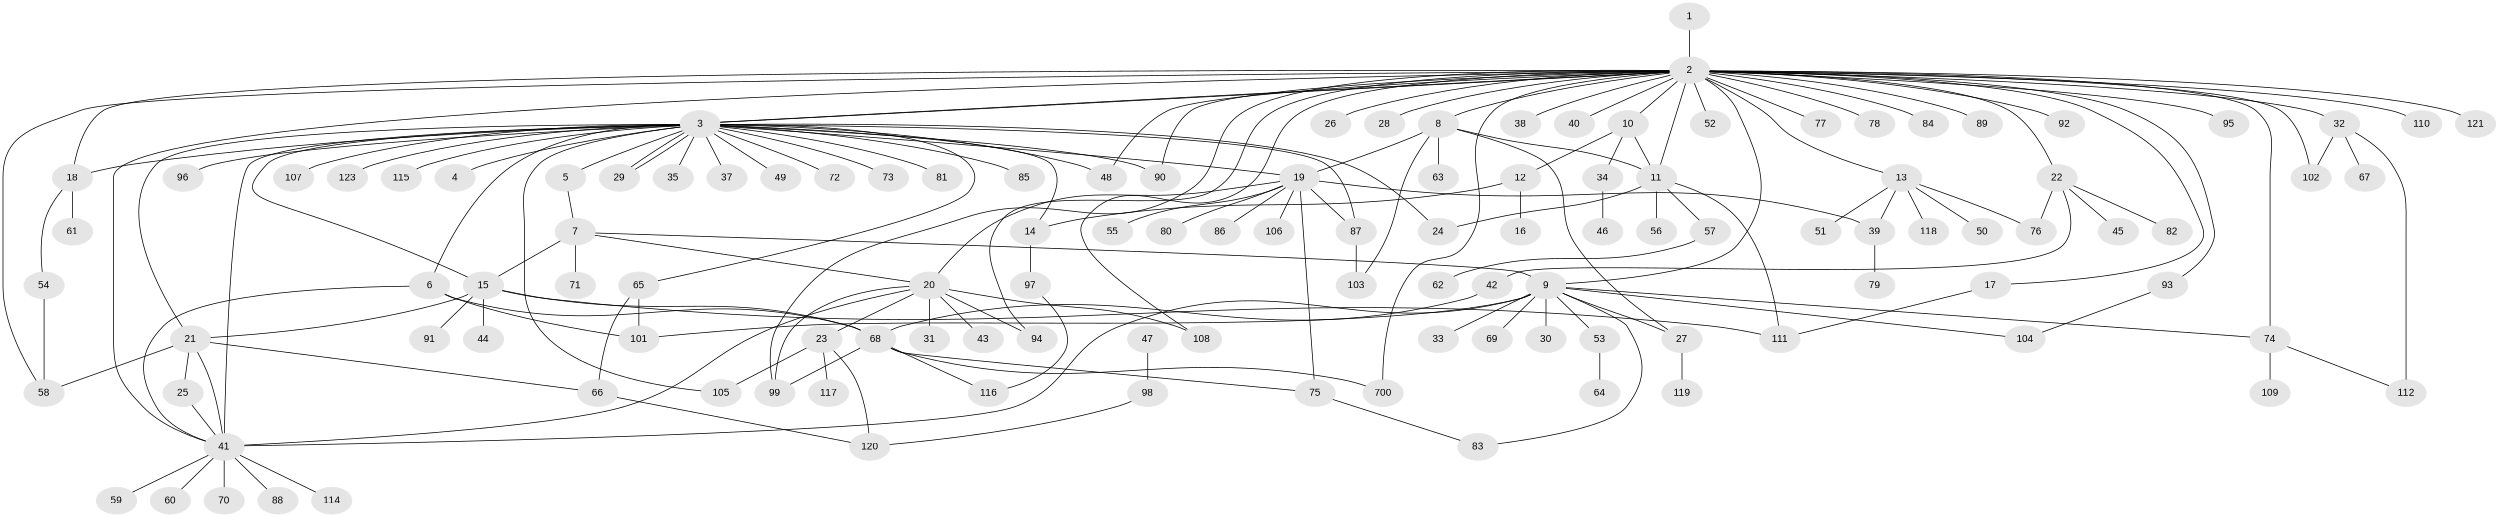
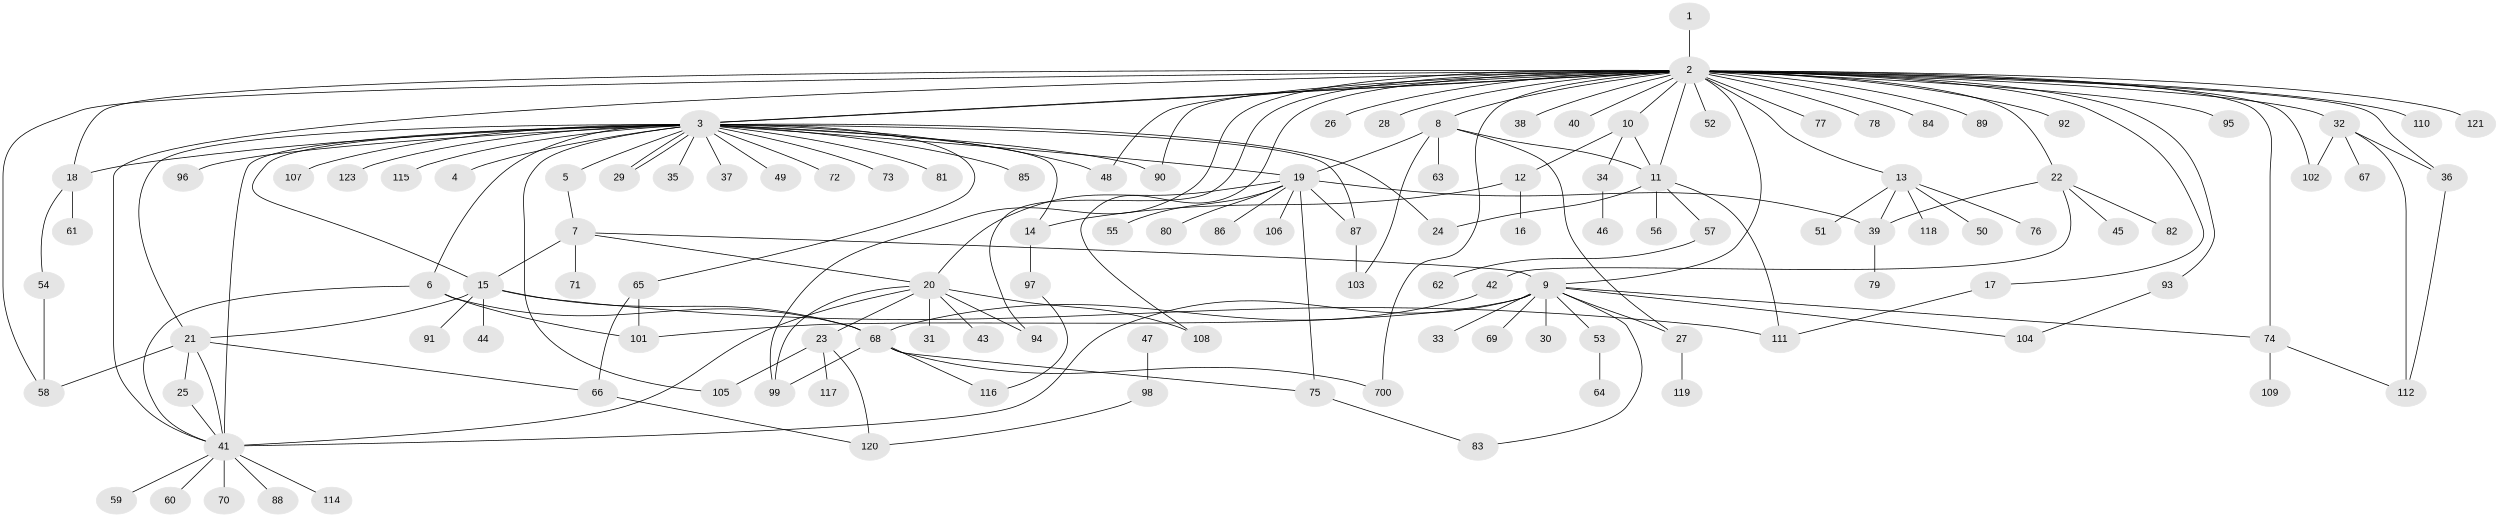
node "36": added
edge "22" -- "76": now "22" -- "39"
